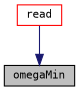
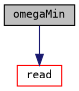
edge "read" -> "omegaMin": reversed
